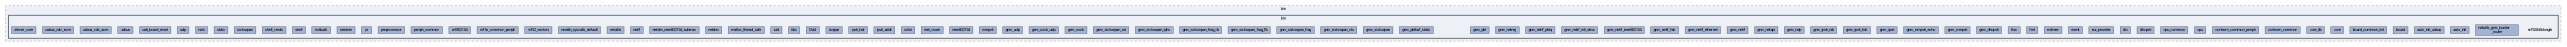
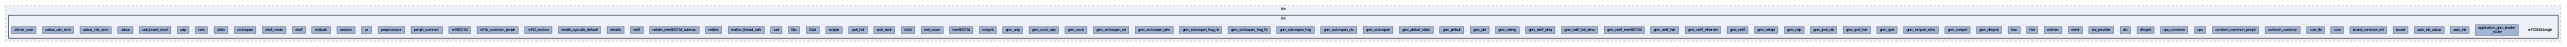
node "gnrc_pktbuf": added
node "netutils_gnrc_border _router": label "netutils_gnrc_border _router" -> "application_gnrc_border _router"
